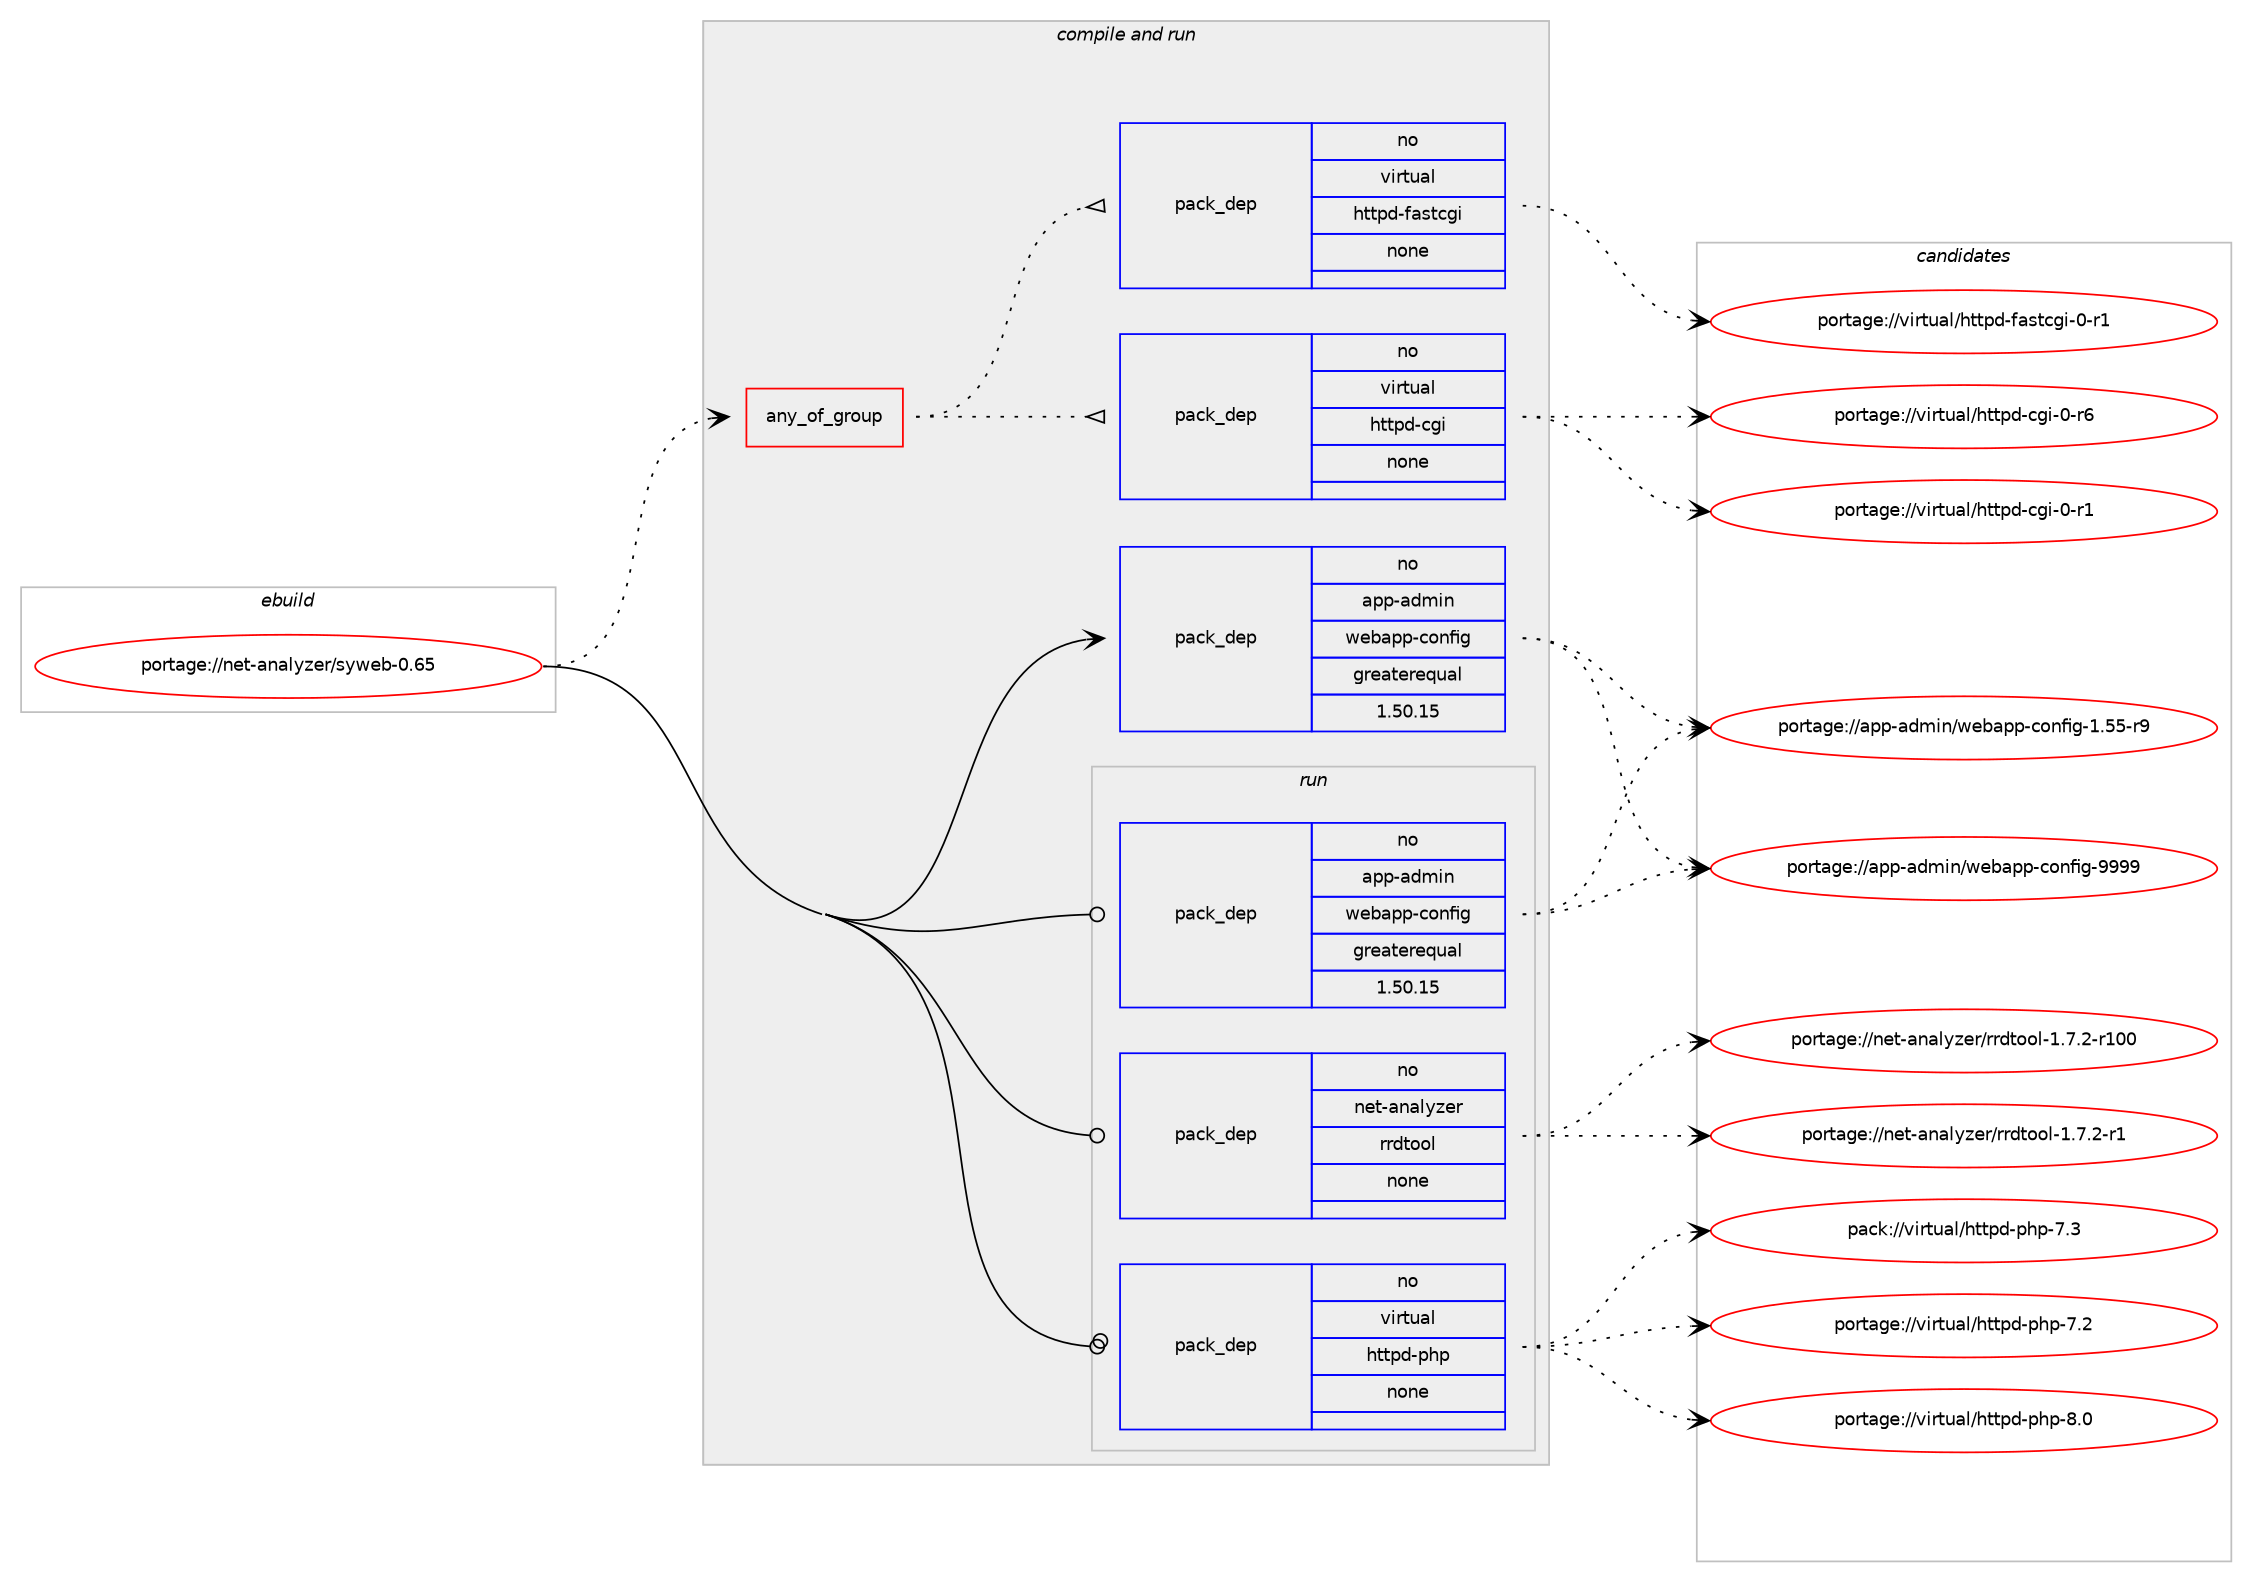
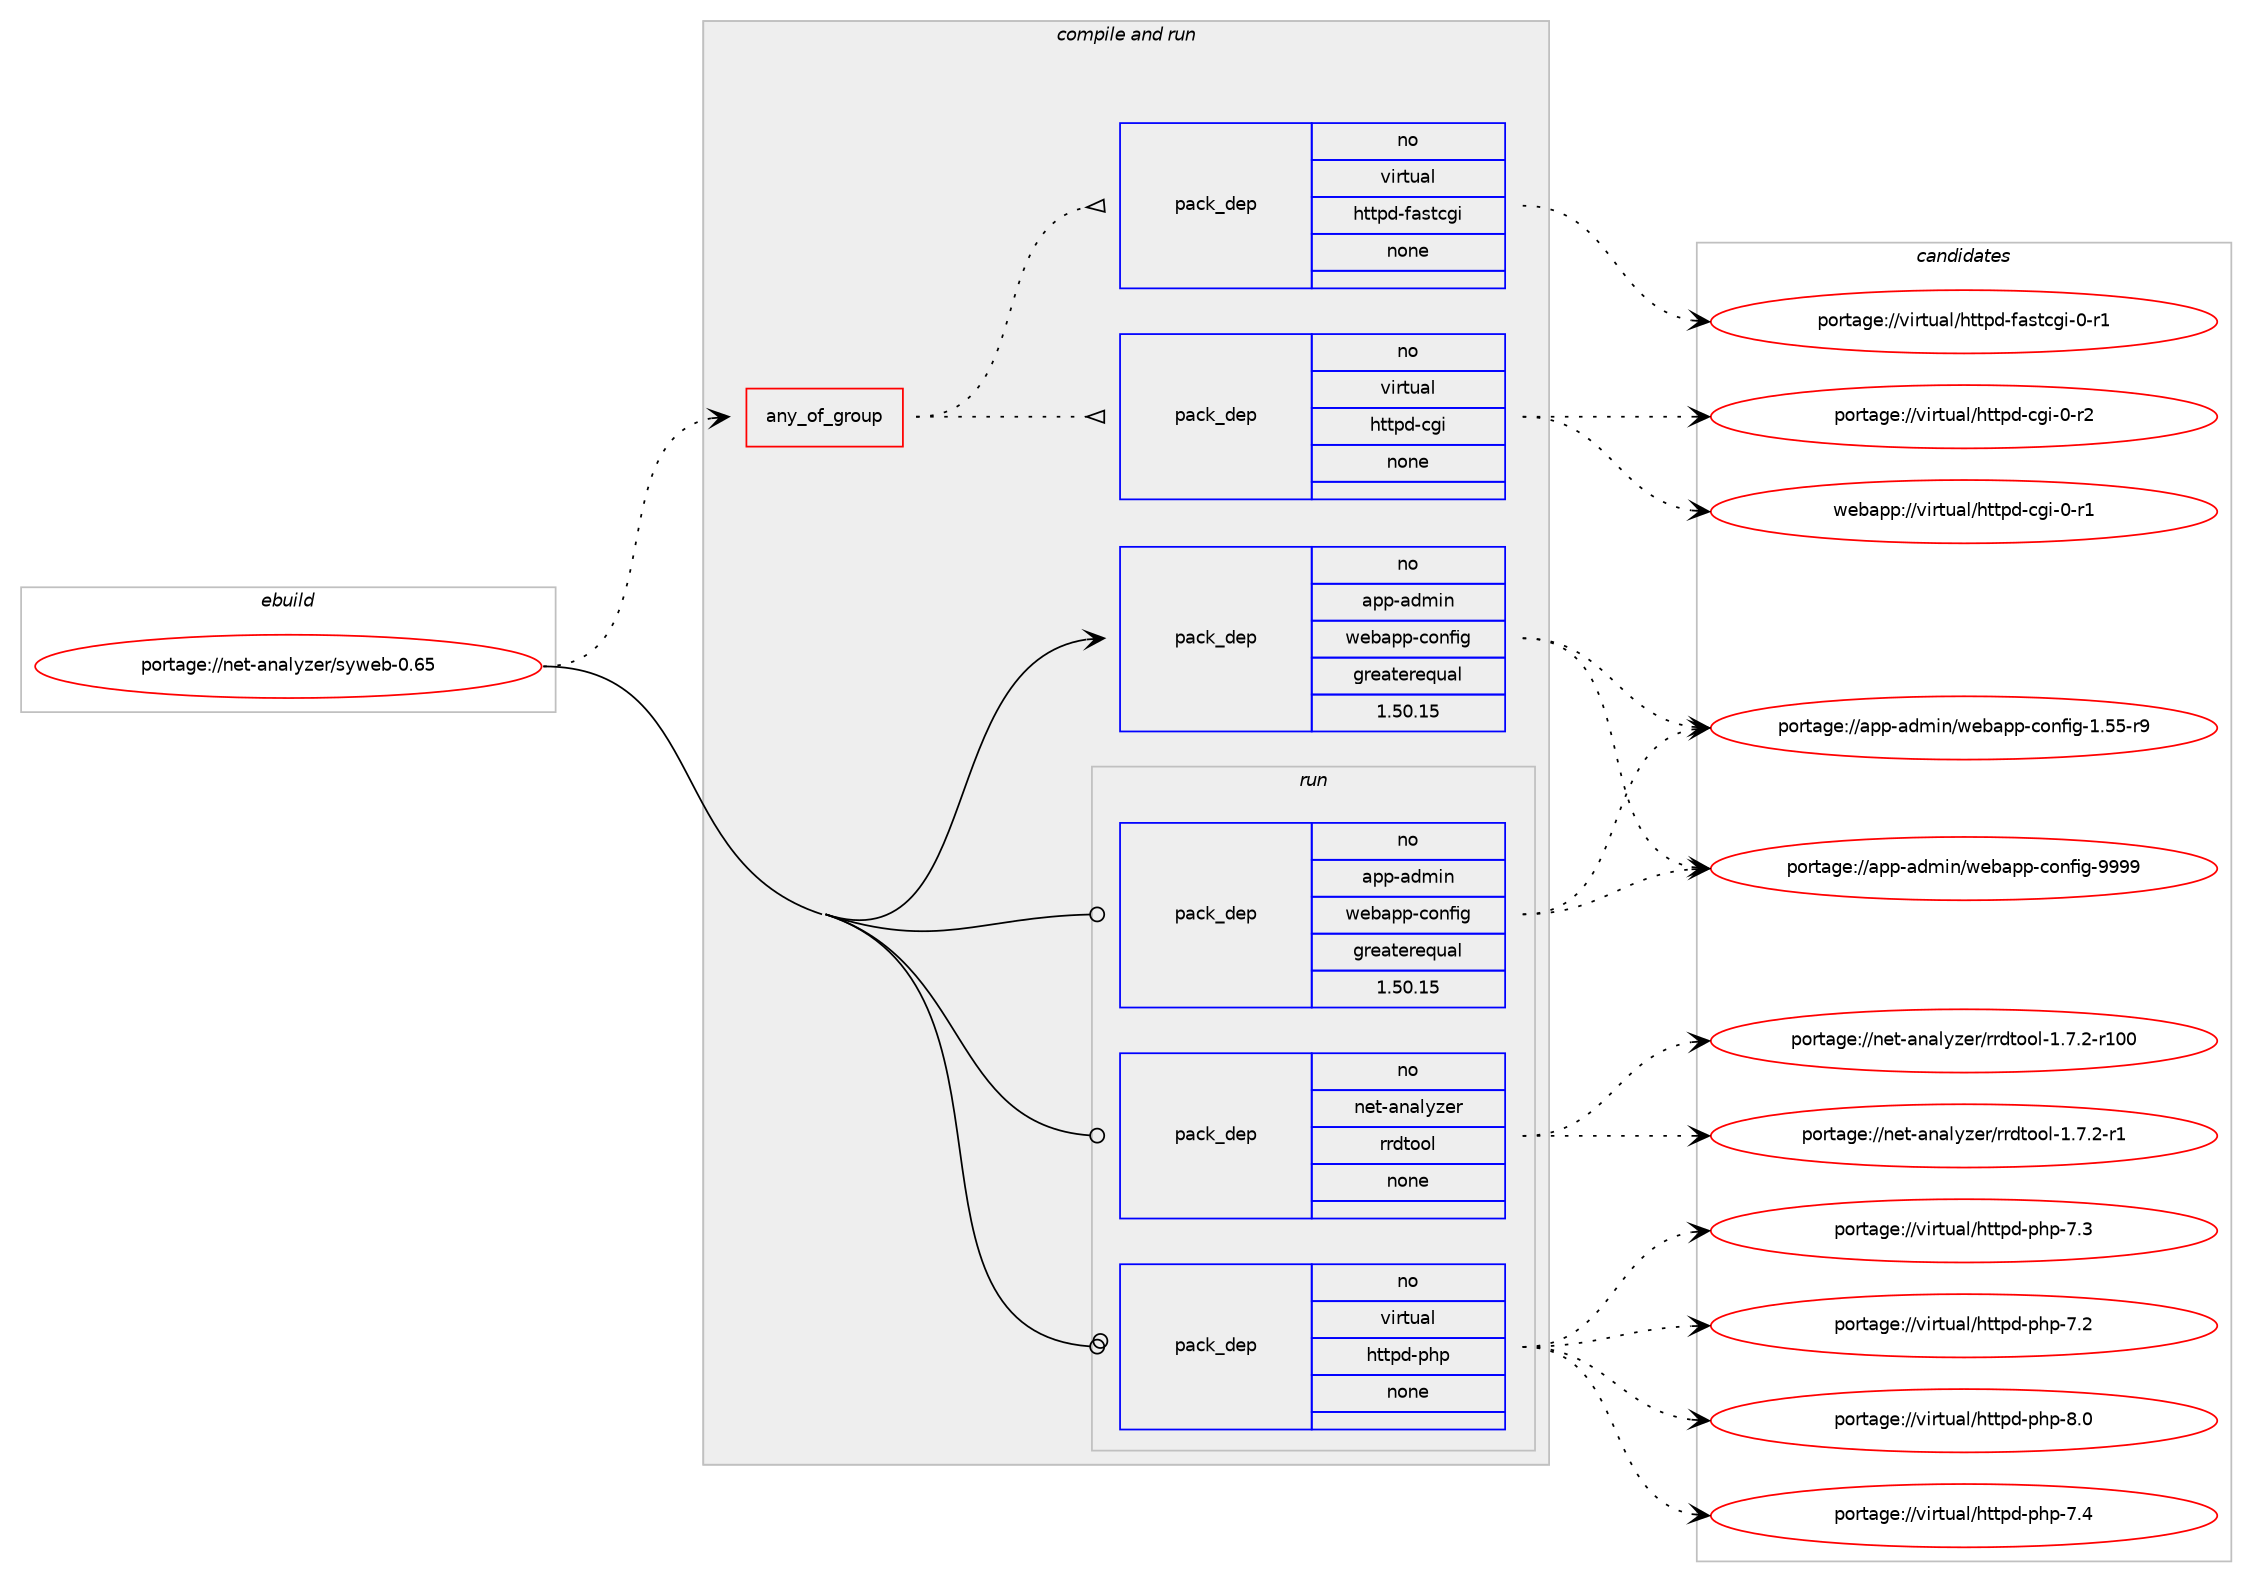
node "portage://virtual/httpd-cgi-0-r6": label "portage://virtual/httpd-cgi-0-r6" -> "portage://virtual/httpd-cgi-0-r2"
node "portage://virtual/httpd-cgi-0-r1": label "portage://virtual/httpd-cgi-0-r1" -> "webapp://virtual/httpd-cgi-0-r1"
node "pack://virtual/httpd-php-7.3": label "pack://virtual/httpd-php-7.3" -> "portage://virtual/httpd-php-7.3"
node "portage://virtual/httpd-php-7.4": added
